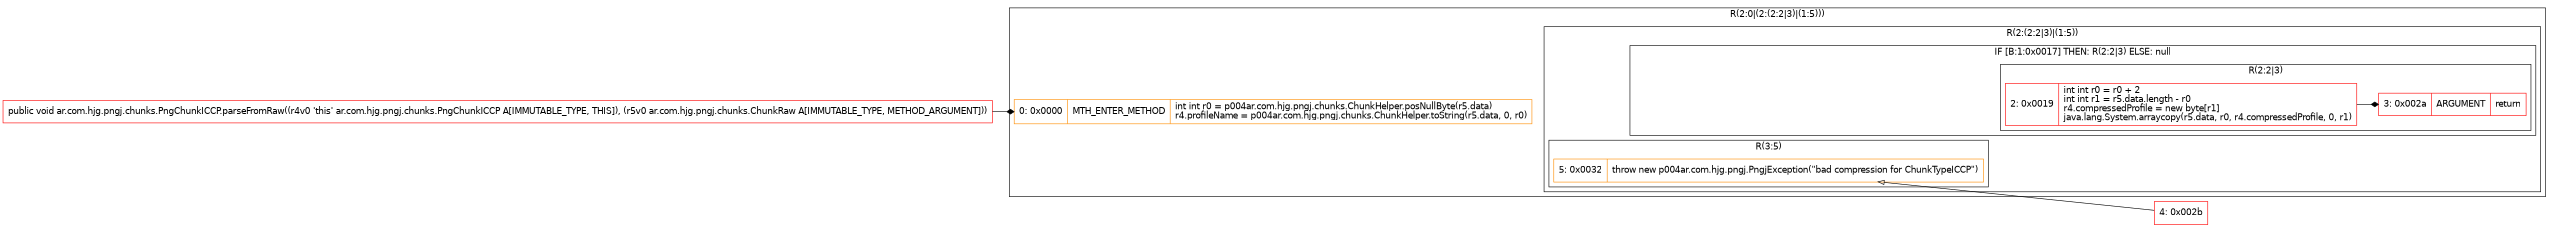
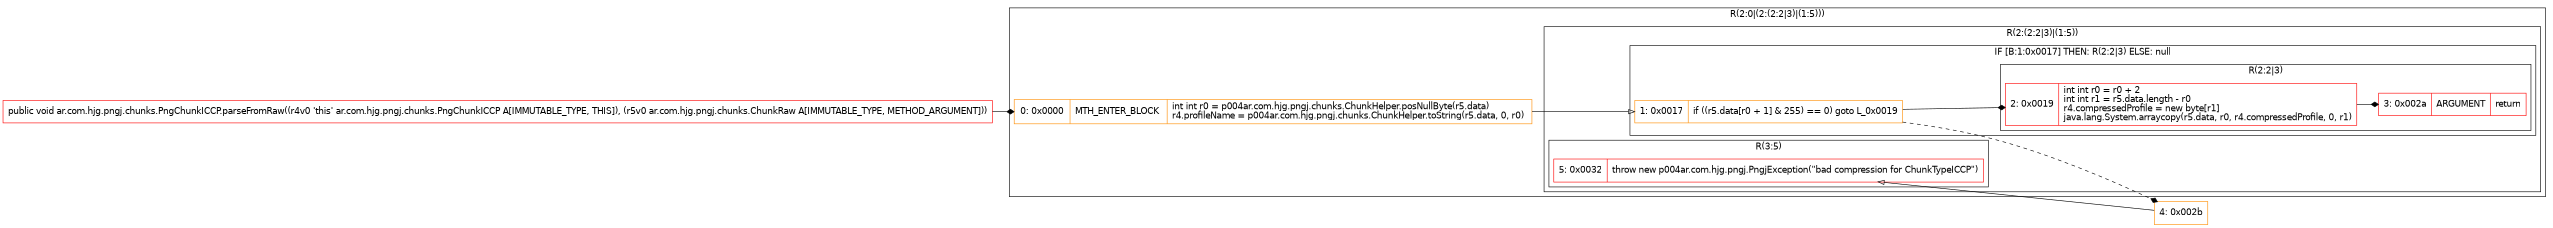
node "0: 0x0000": text "MTH_ENTER_METHOD" -> "MTH_ENTER_BLOCK"
node "1: 0x0017": added
node "5: 0x0032": color darkorange -> red
node "4: 0x002b": color red -> darkorange
